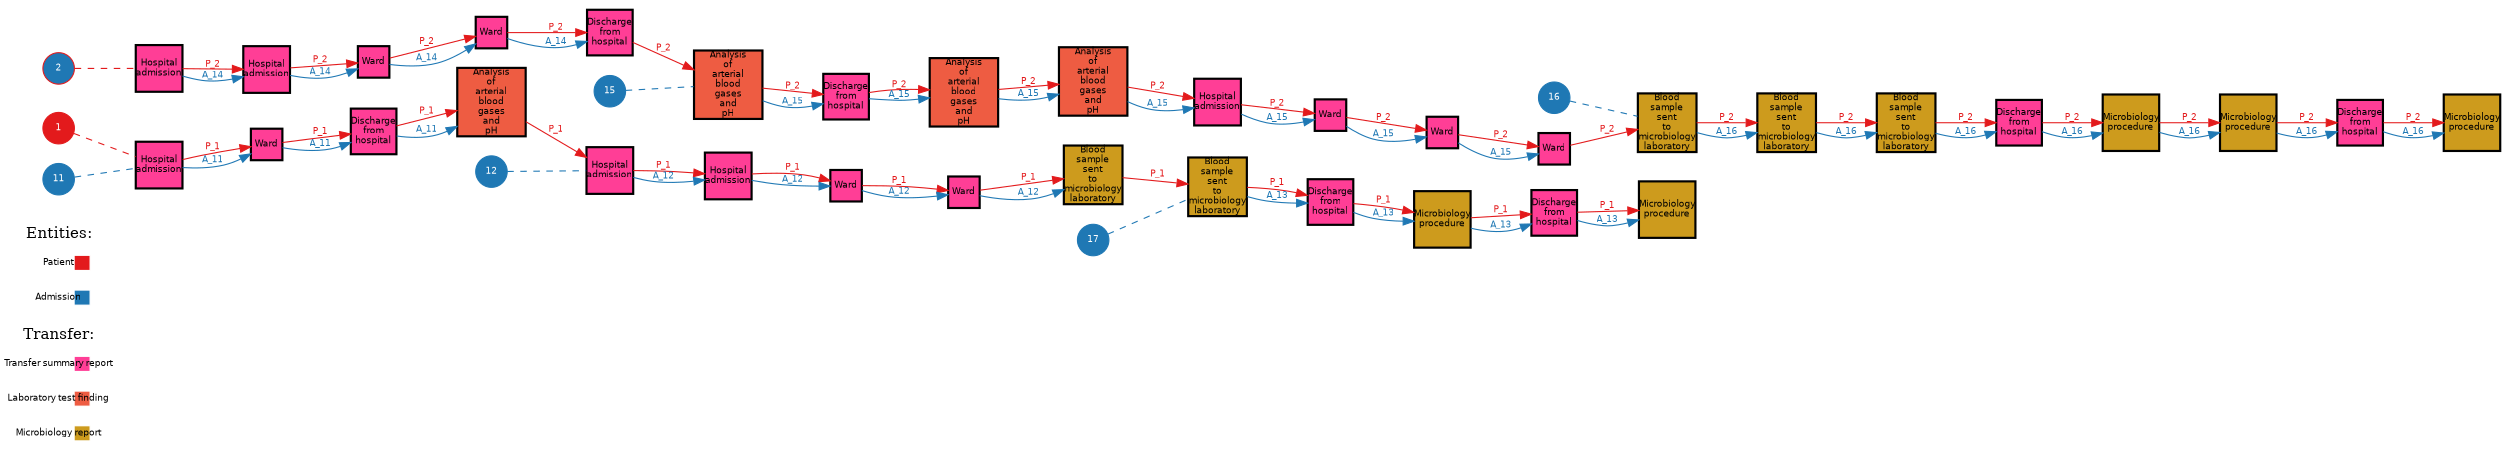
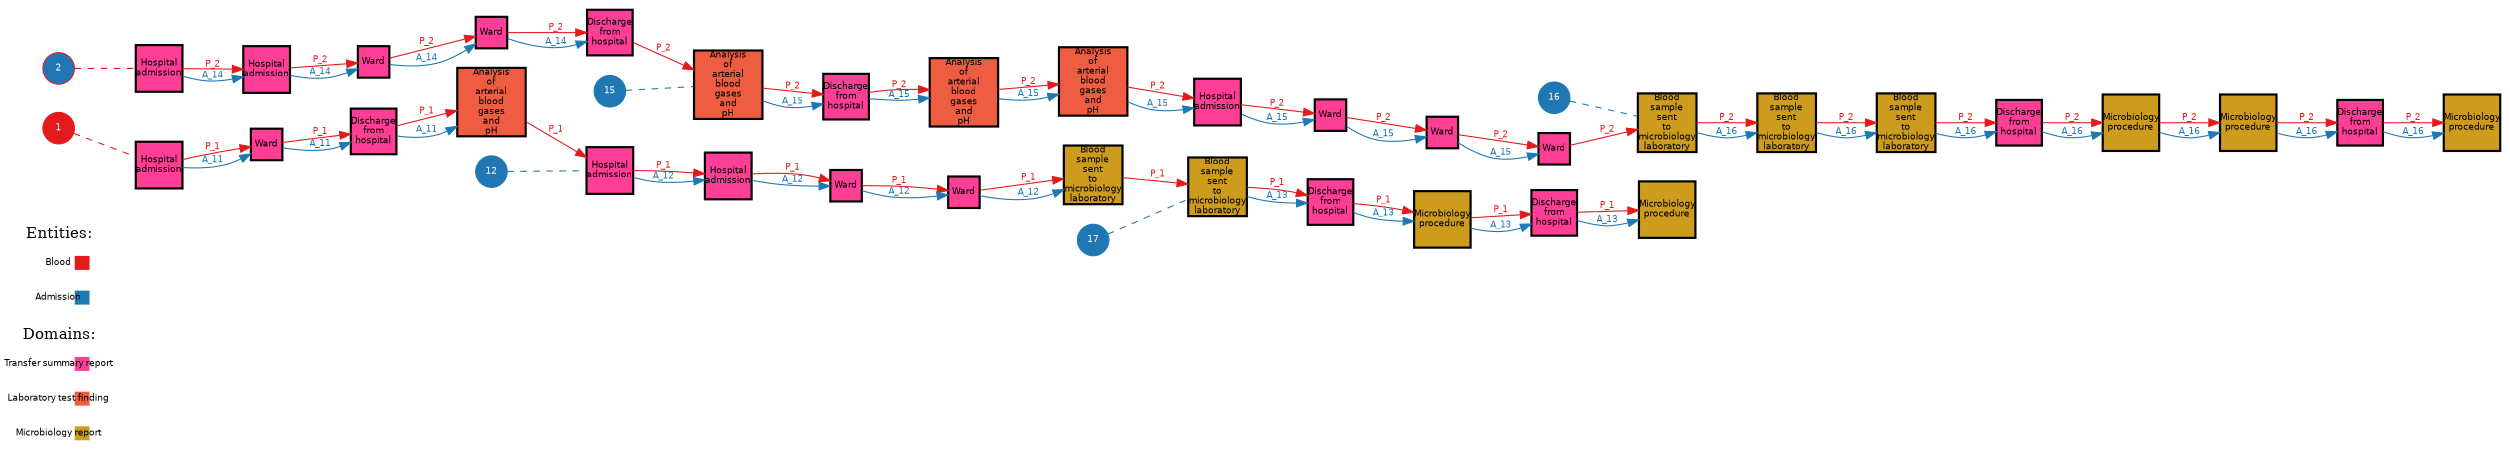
node "11": removed
node "Patient": label "Patient" -> "Blood"
cluster "Transfer:": label "Transfer:" -> "Domains:"
